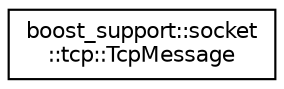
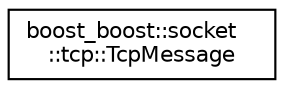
node "boost_support::socket ::tcp::TcpMessage": label "boost_support::socket ::tcp::TcpMessage" -> "boost_boost::socket ::tcp::TcpMessage"
